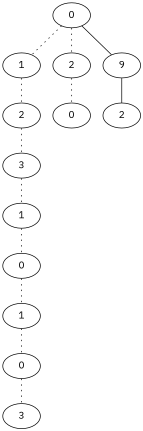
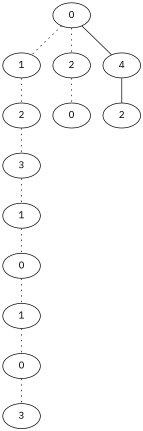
node "9": label "9" -> "4"
